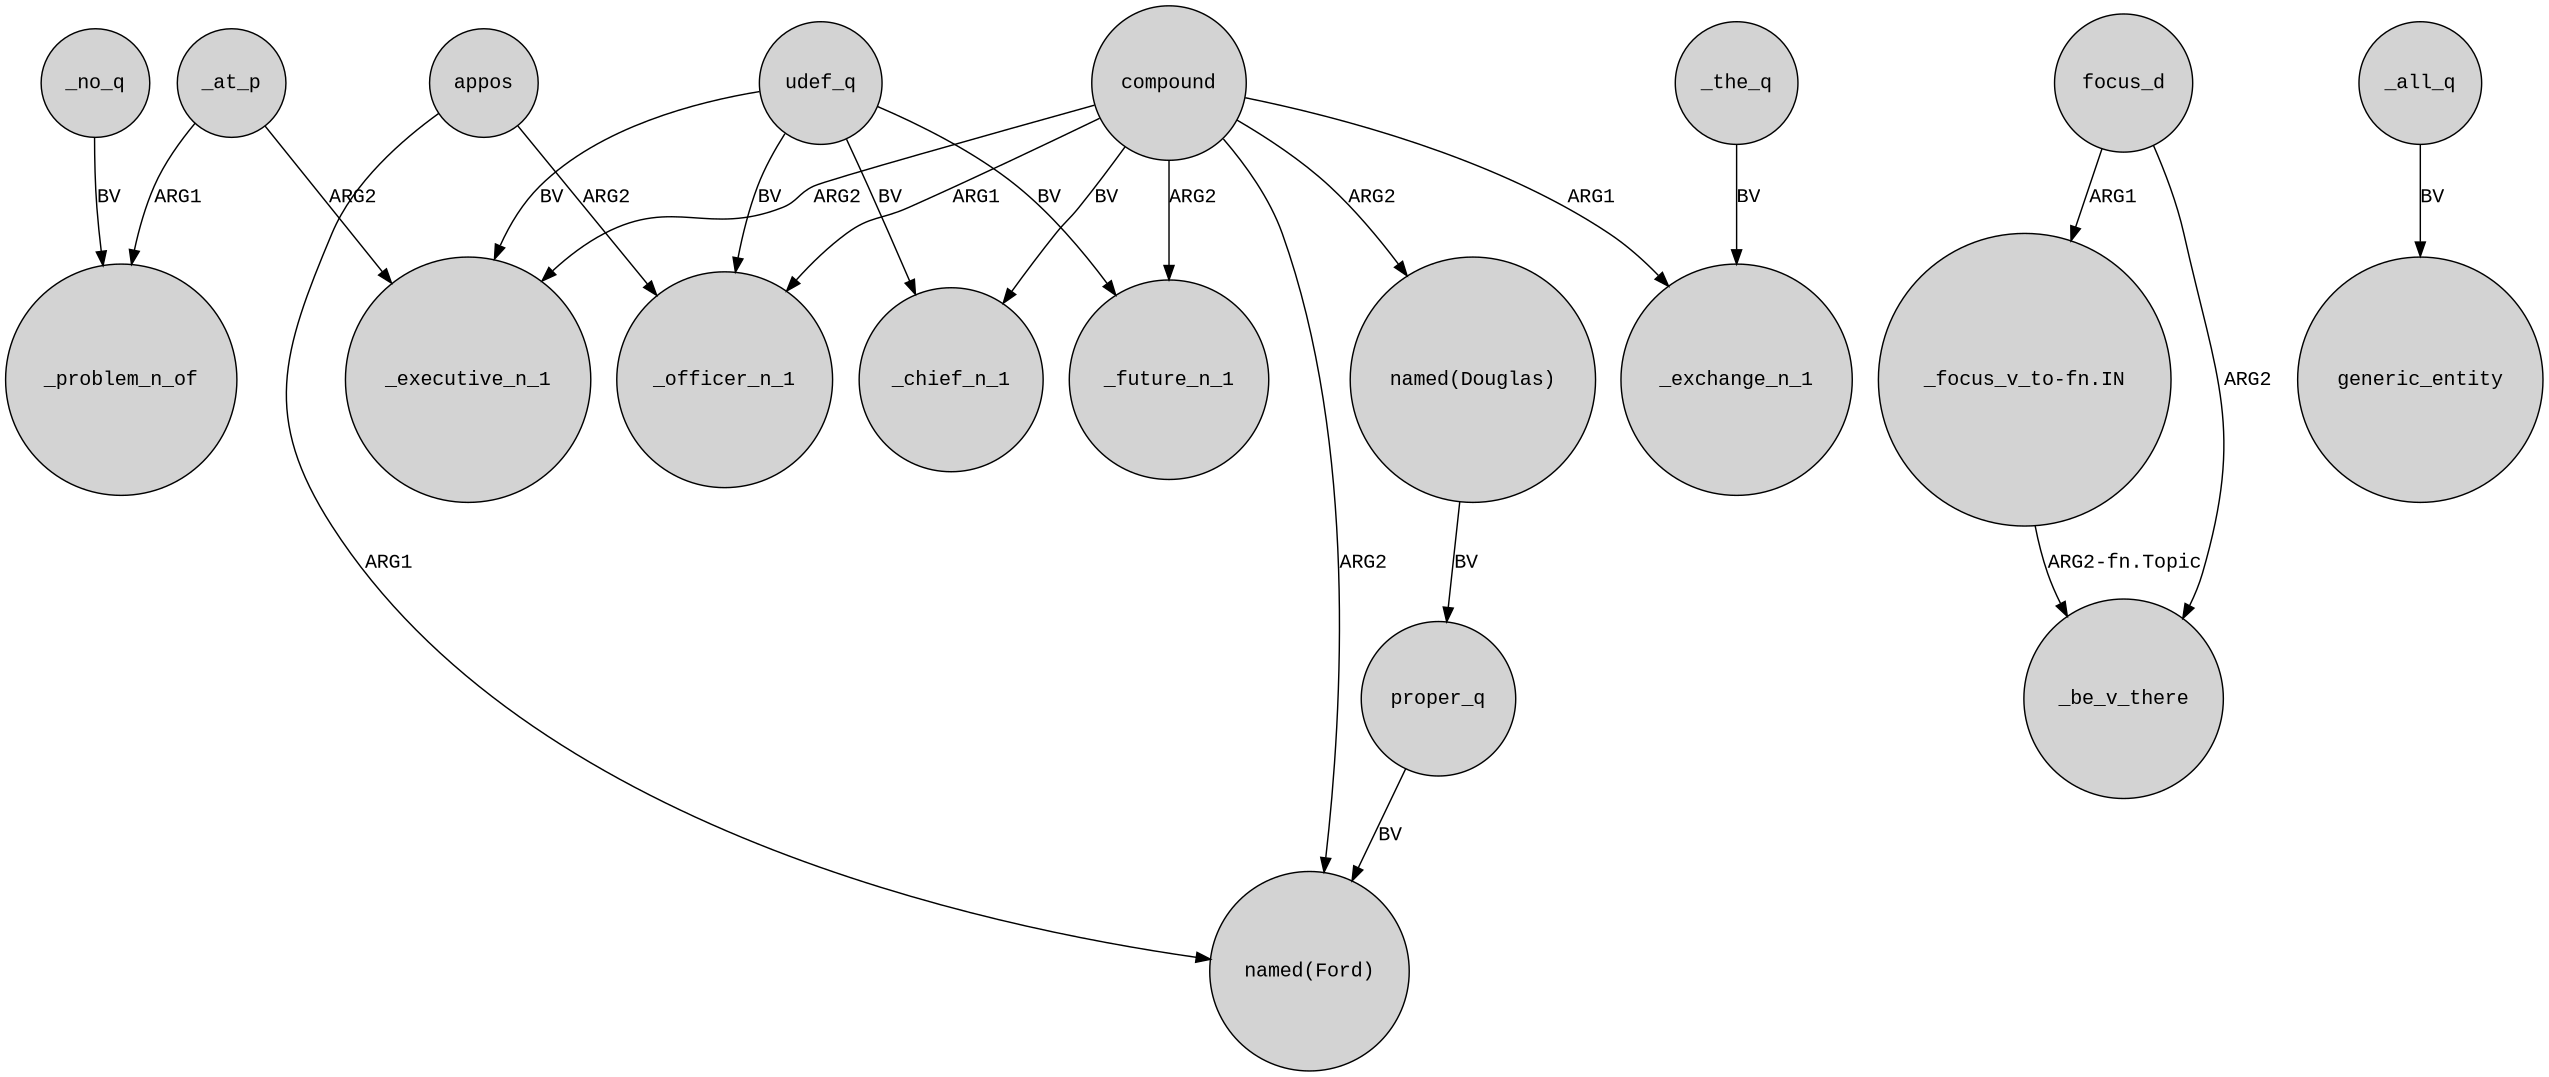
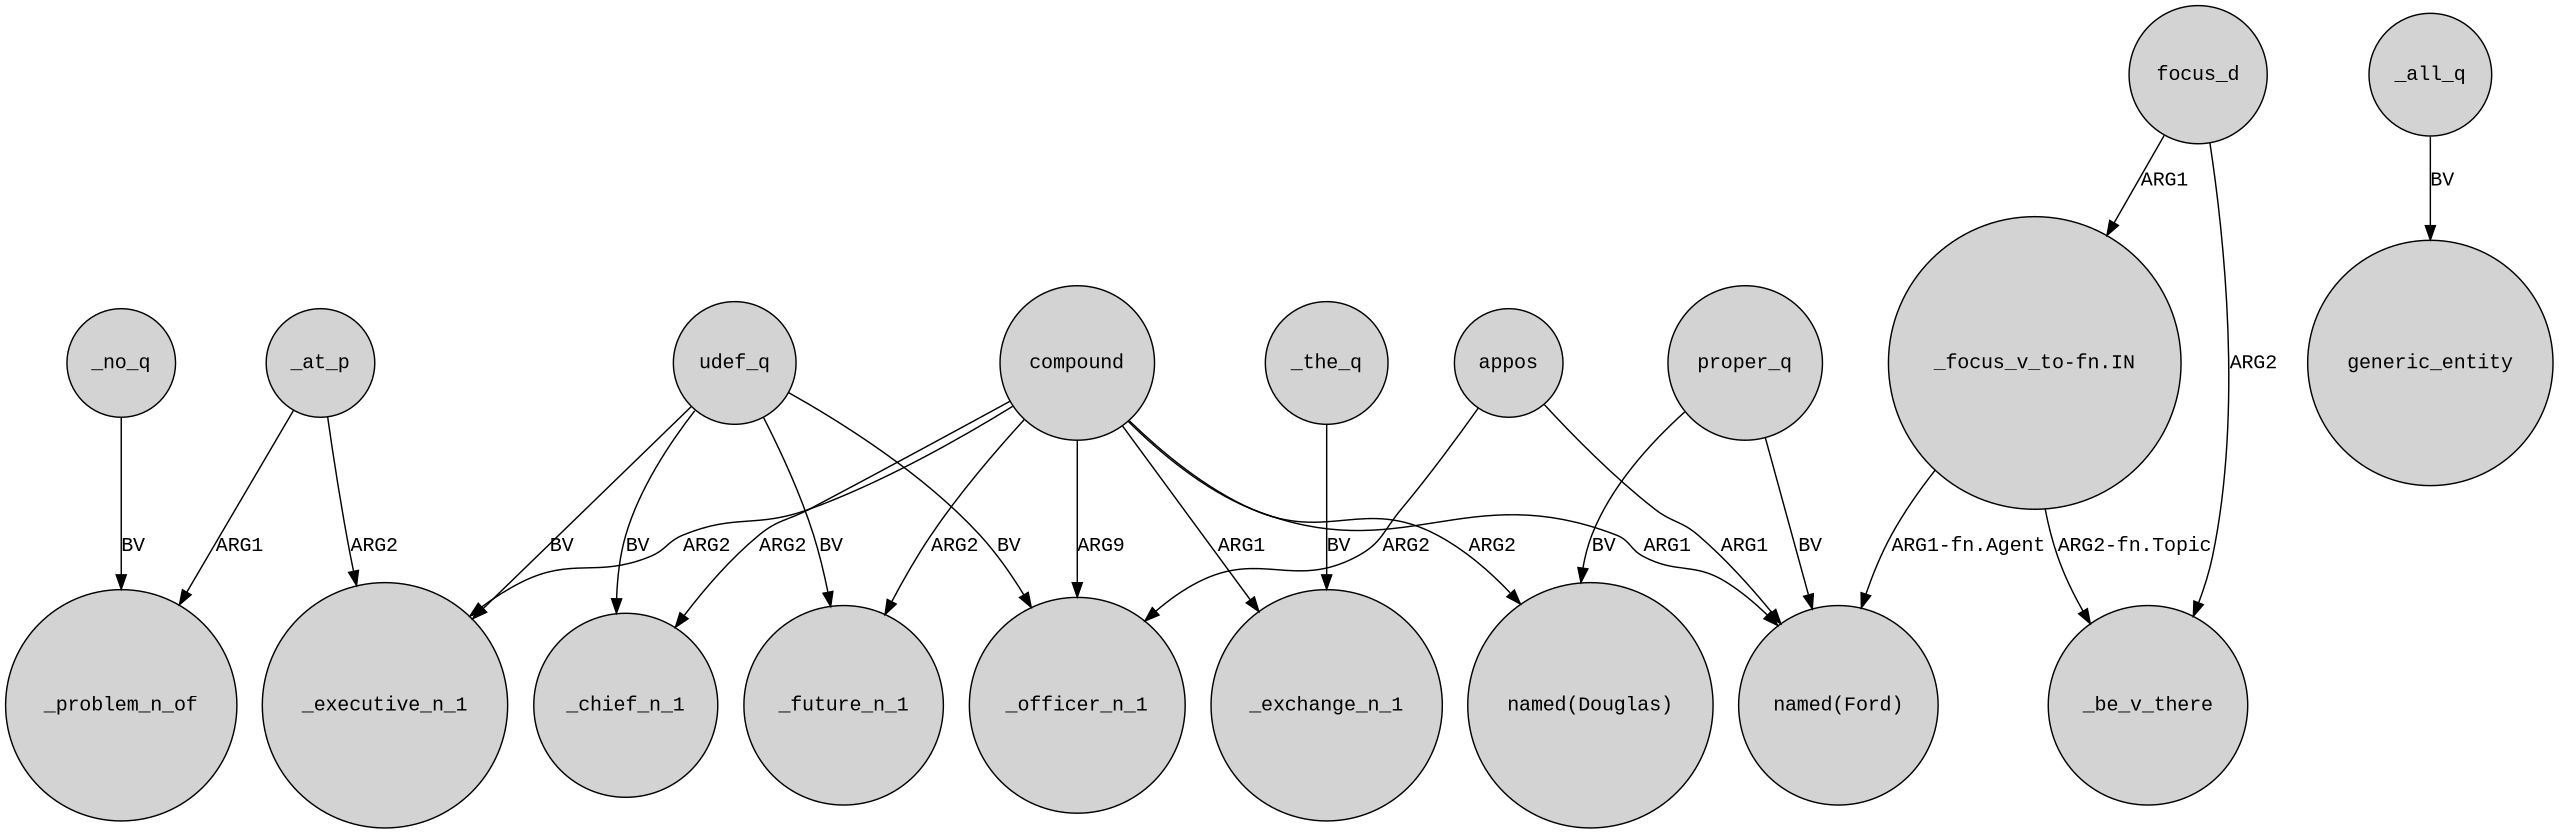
edge "compound" -> "_officer_n_1": label "ARG1" -> "ARG9"
edge "compound" -> "_chief_n_1": label "BV" -> "ARG2"
edge "_focus_v_to-fn.IN" -> "named(Ford)": added, label "ARG1-fn.Agent"
edge "named(Douglas)" -> "proper_q": reversed
edge "compound" -> "named(Ford)": label "ARG2" -> "ARG1"
